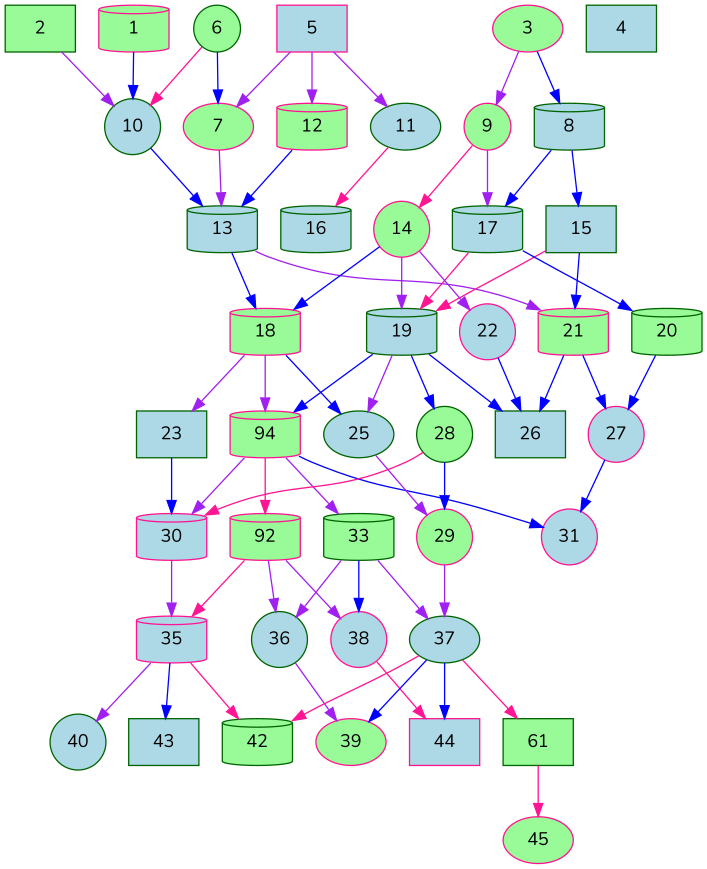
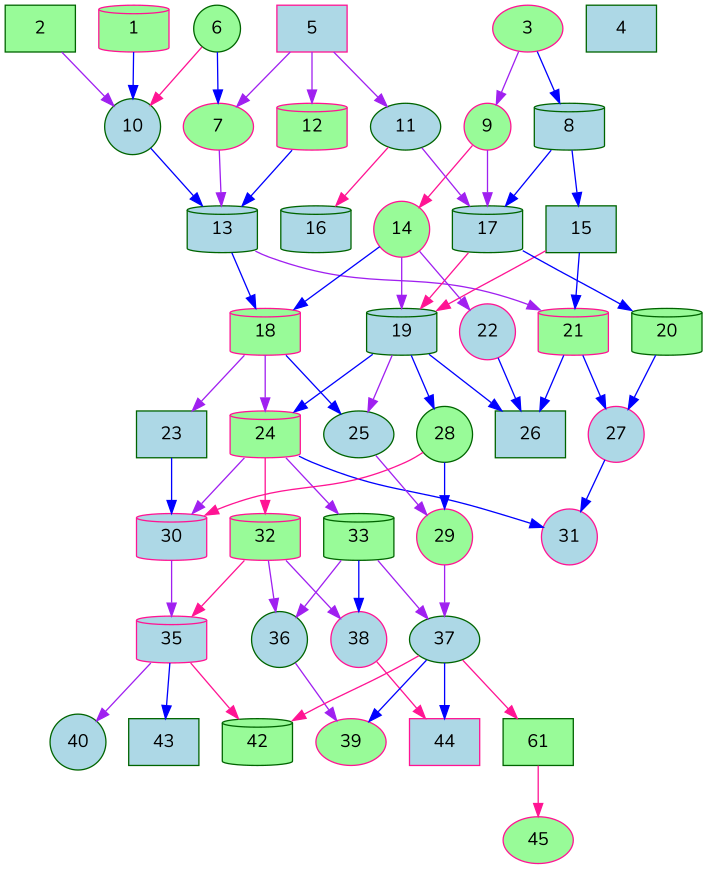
edge "11" -> "17": added
node "94": label "94" -> "24"
node "92": label "92" -> "32"
